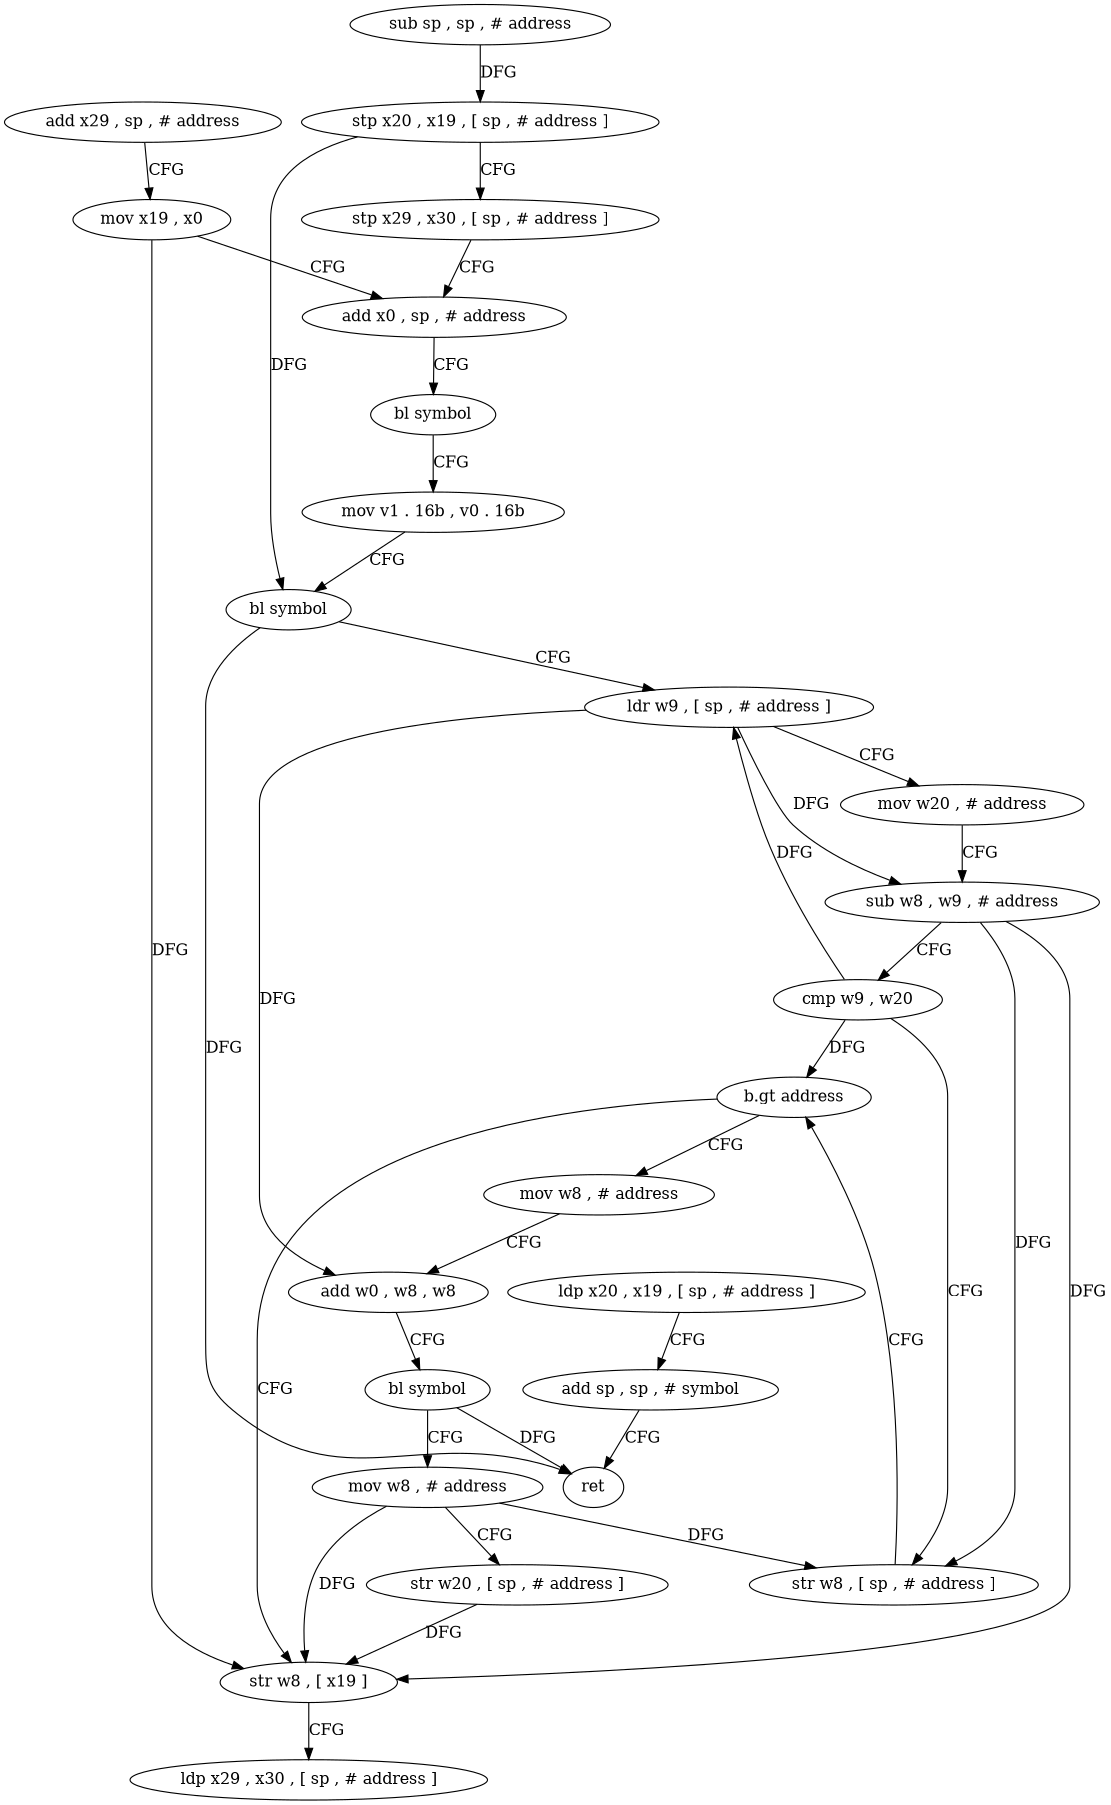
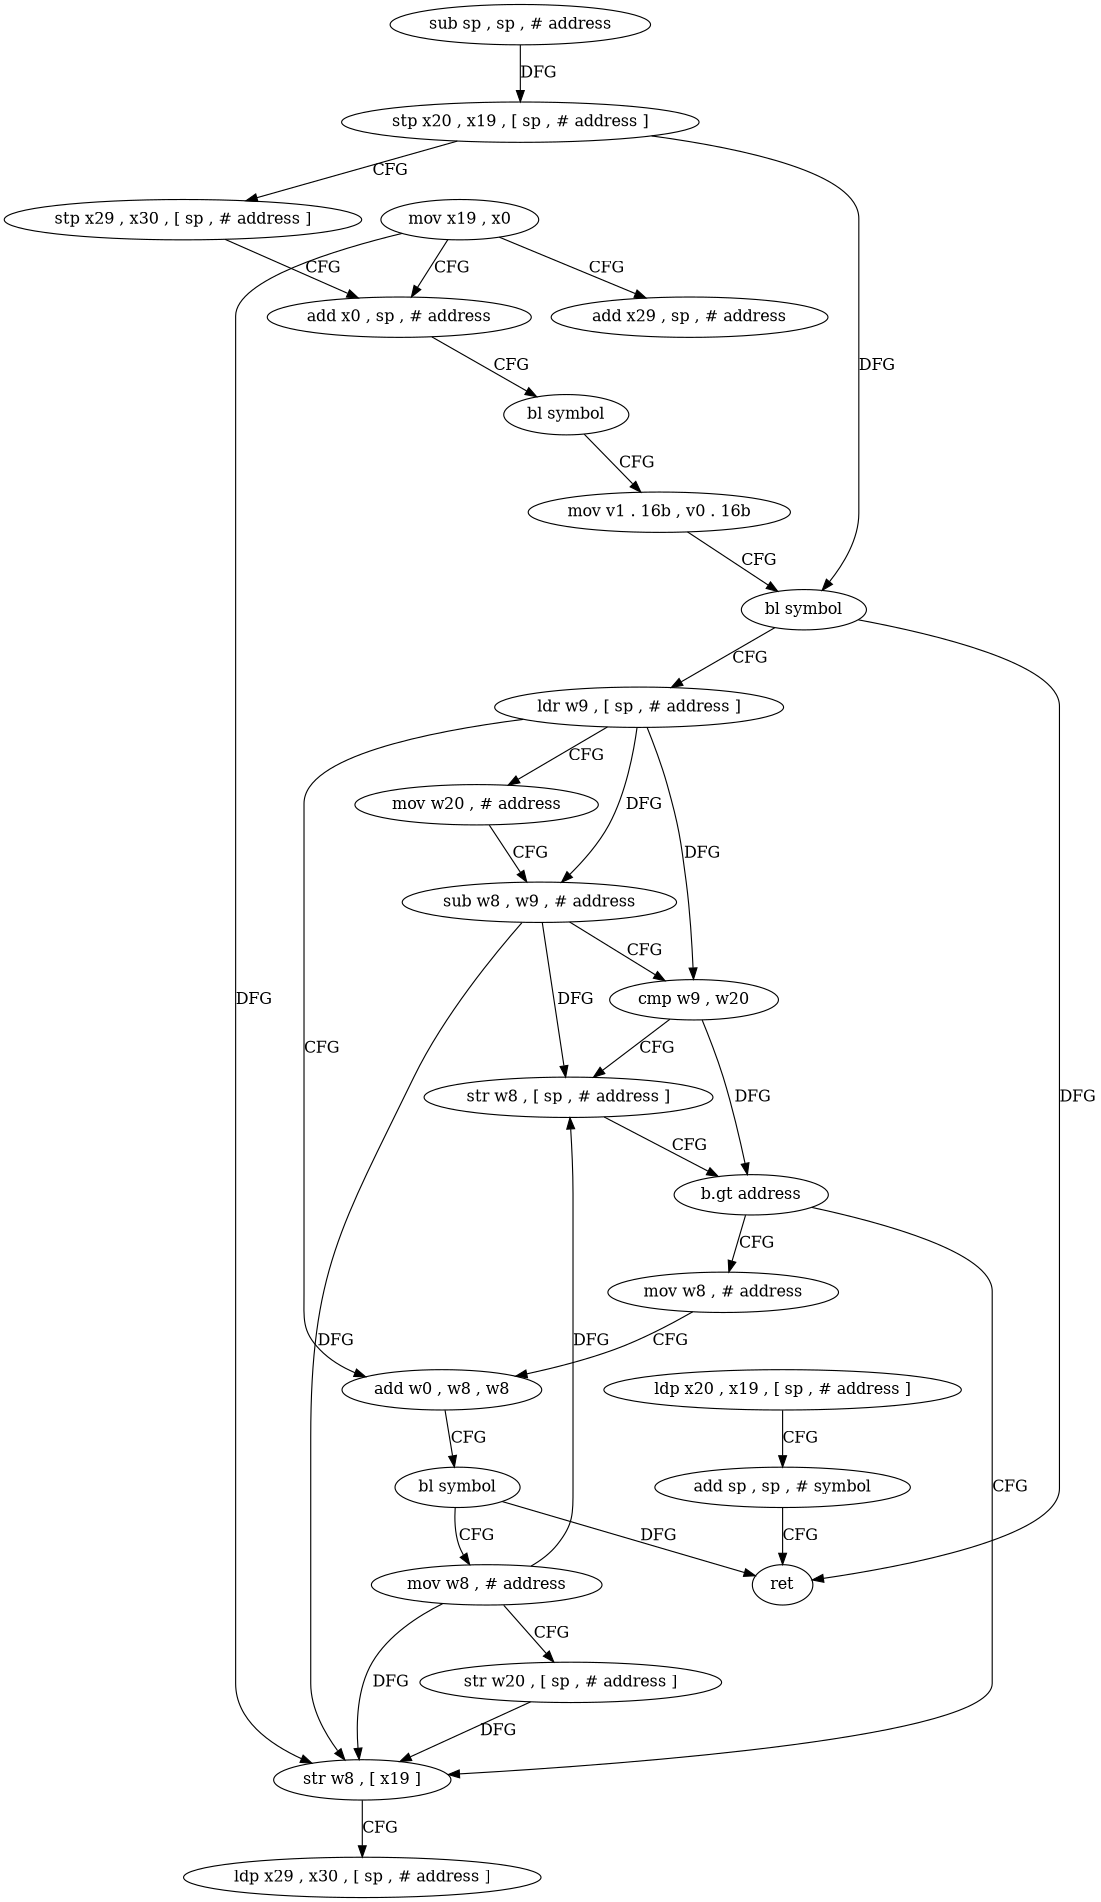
edge "add x29 , sp , # address" -> "mov x19 , x0": reversed
edge "cmp w9 , w20" -> "ldr w9 , [ sp , # address ]": reversed
edge "ldr w9 , [ sp , # address ]" -> "add w0 , w8 , w8": label "DFG" -> "CFG"
